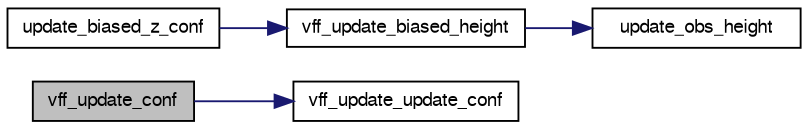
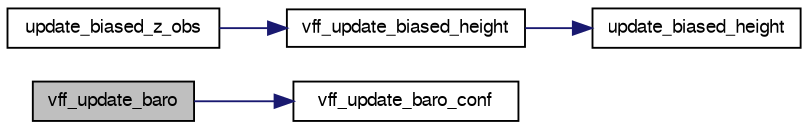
node "update_biased_z_conf": label "update_biased_z_conf" -> "update_biased_z_obs"
node "update_obs_height": label "update_obs_height" -> "update_biased_height"
node "vff_update_conf": label "vff_update_conf" -> "vff_update_baro"
node "vff_update_update_conf": label "vff_update_update_conf" -> "vff_update_baro_conf"
